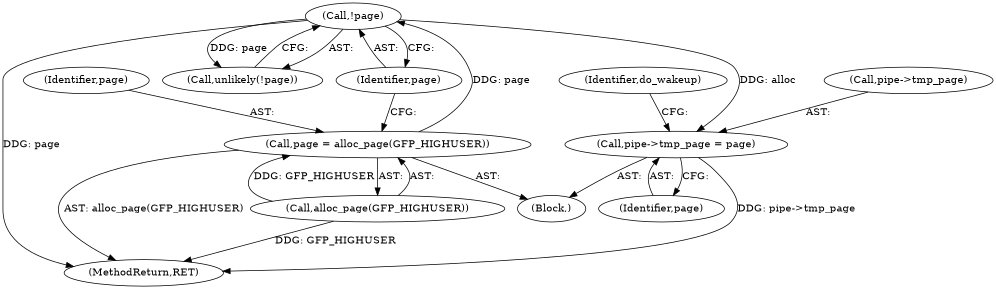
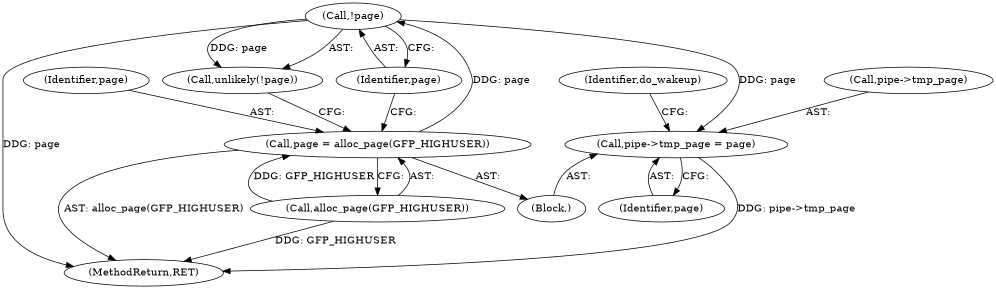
edge "(Call,unlikely(!page))" -> "(Call,!page)": now "(Call,unlikely(!page))" -> "(Call,page = alloc_page(GFP_HIGHUSER))"
edge "(Call,!page)" -> "(Call,pipe->tmp_page = page)": label "DDG: alloc" -> "DDG: page"
edge "(Call,pipe->tmp_page = page)" -> "(Block,)": reversed
edge "(Call,page = alloc_page(GFP_HIGHUSER))" -> "(Call,alloc_page(GFP_HIGHUSER))": label "AST: " -> "CFG: "
